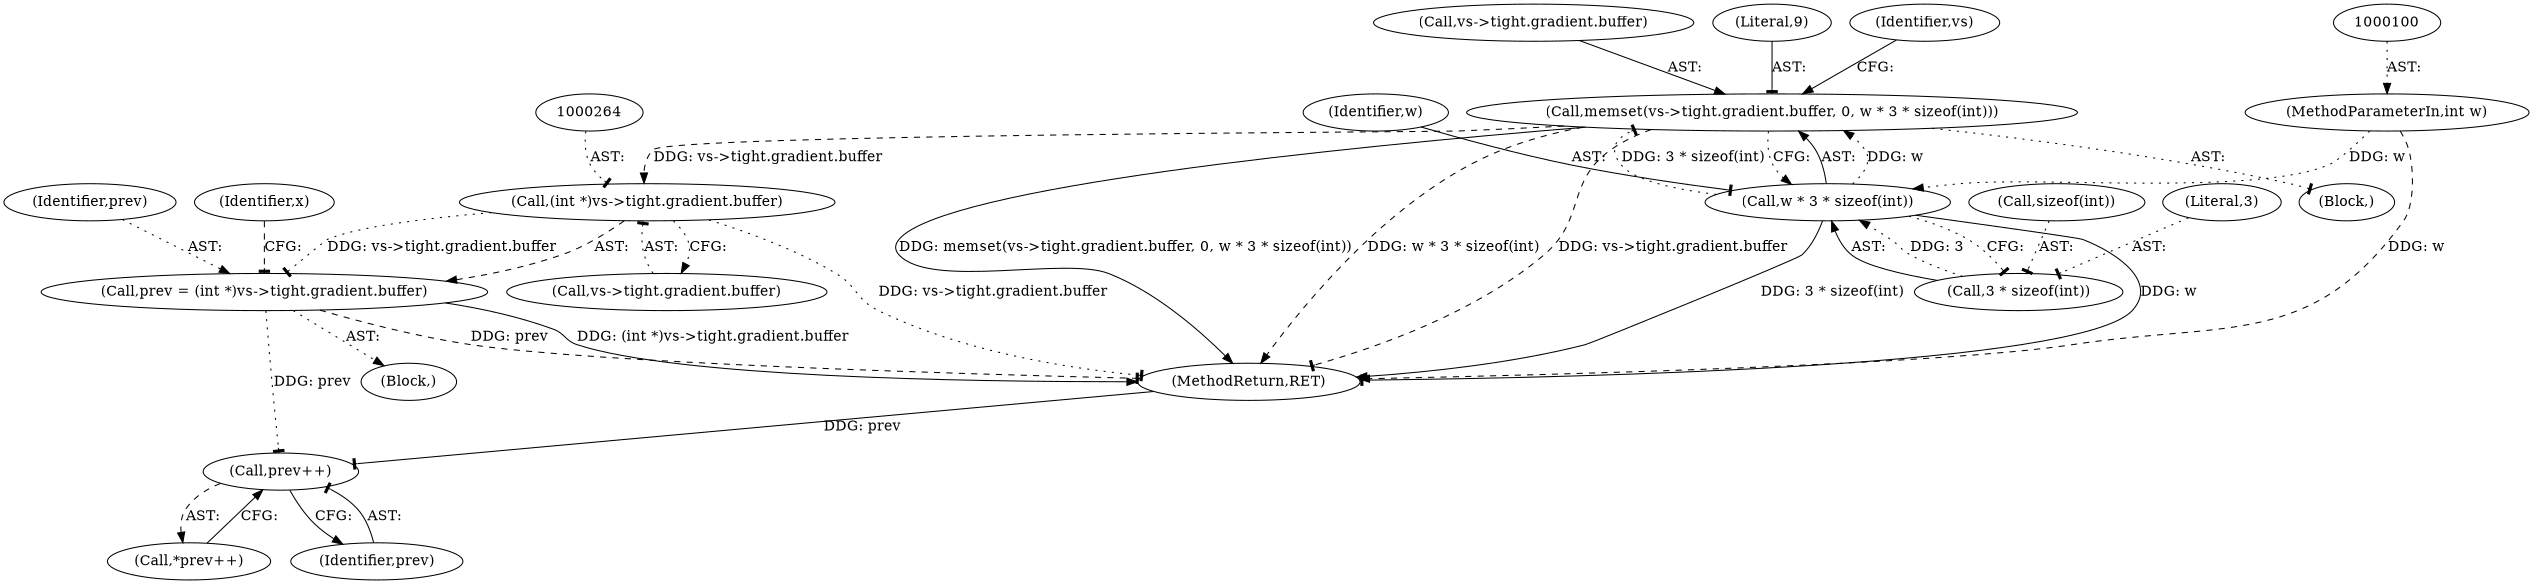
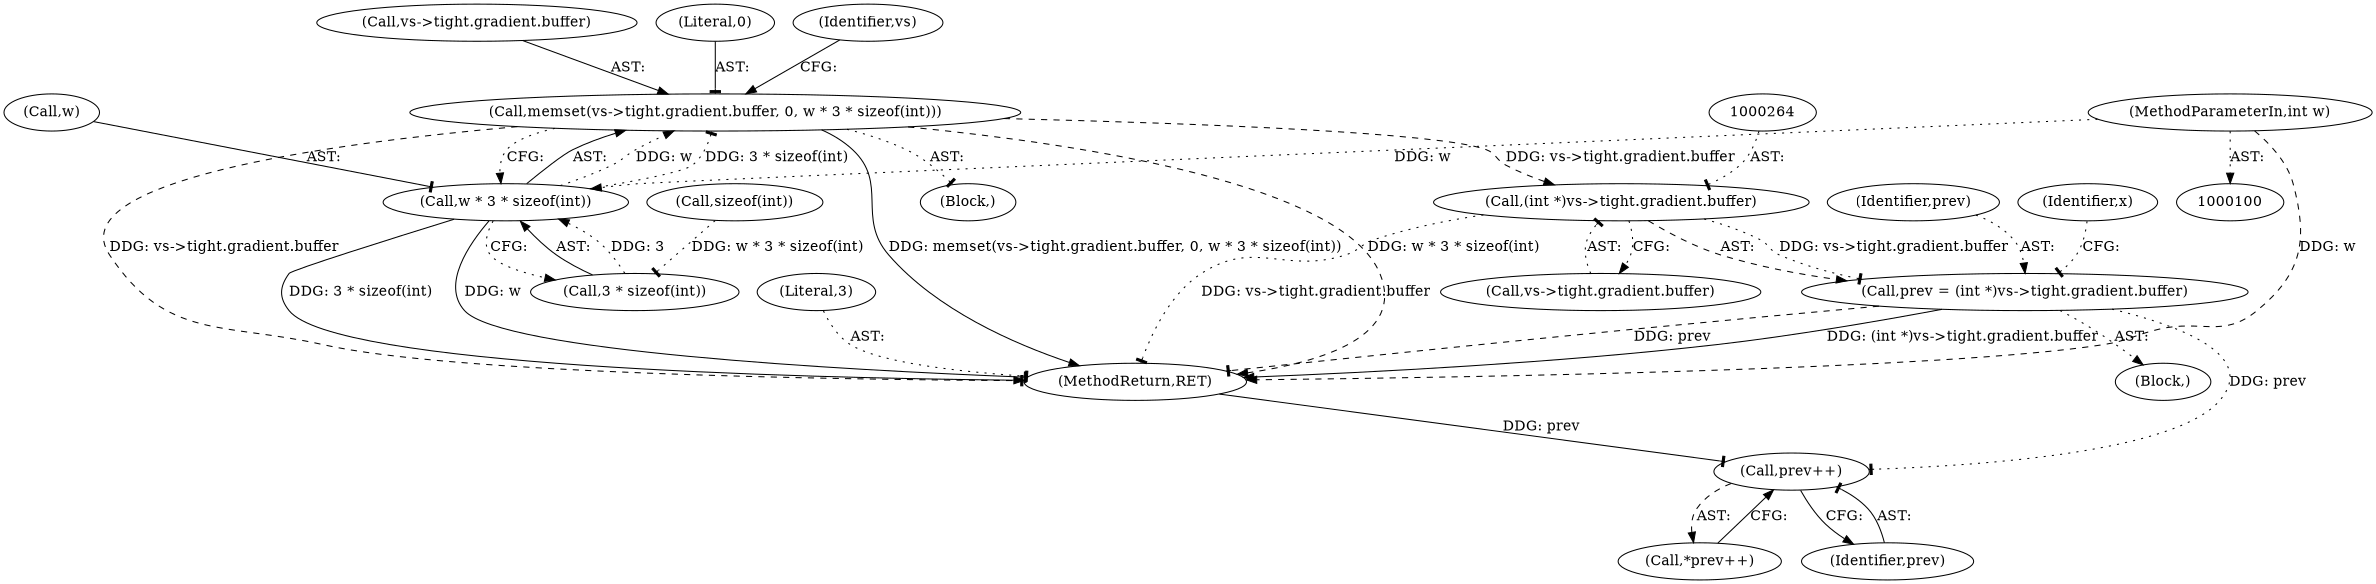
node "(Literal,9)": label "(Literal,9)" -> "(Literal,0)"
edge "1000100" -> "(MethodParameterIn,int w)": reversed
node "(Identifier,w)": label "(Identifier,w)" -> "(Call,w)"
edge "(Call,w * 3 * sizeof(int))" -> "(Call,3 * sizeof(int))": arrowhead tee -> normal
edge "(Identifier,x)" -> "(Call,prev = (int *)vs->tight.gradient.buffer)": style dashed -> dotted
edge "(Literal,3)" -> "(Call,3 * sizeof(int))": now "(Literal,3)" -> "(MethodReturn,RET)"
edge "(Call,sizeof(int))" -> "(Call,3 * sizeof(int))": label "AST: " -> "DDG: w * 3 * sizeof(int)"
